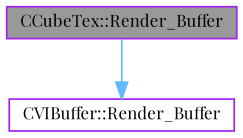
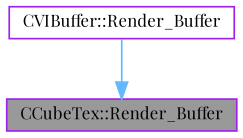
edge "CCubeTex::Render_Buffer" -> "CVIBuffer::Render_Buffer": reversed
